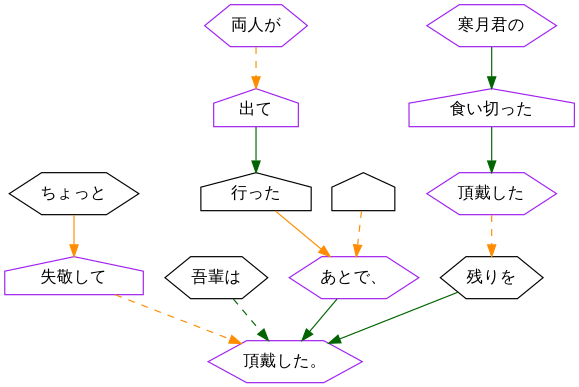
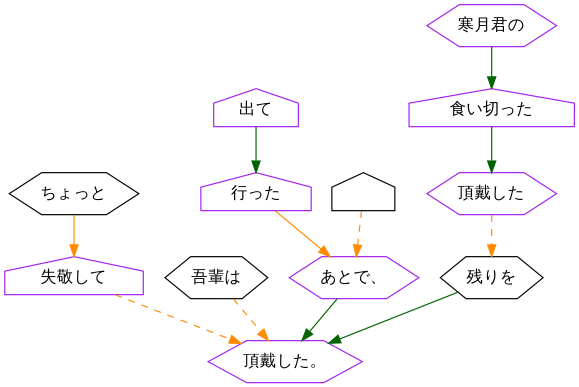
node "両人が": removed
node "行った": color black -> purple
edge "吾輩は" -> "頂戴した。": color darkgreen -> darkorange
